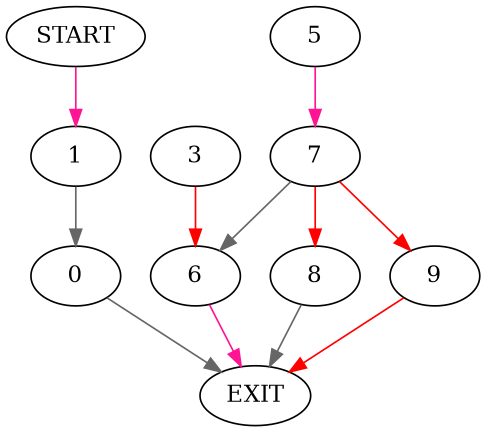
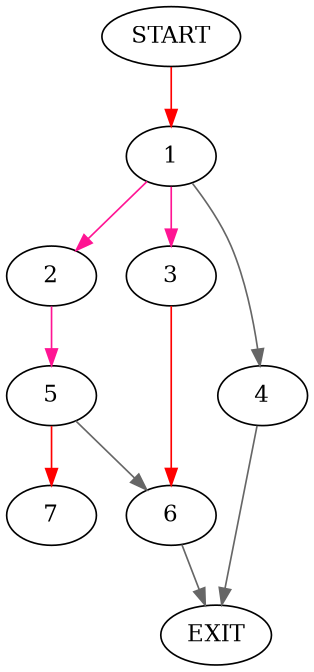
edge "START" -> "1": color deeppink -> red
edge "5" -> "7": color deeppink -> red
edge "1" -> "3": added
edge "7" -> "6": now "5" -> "6"
node "2": added
node "0": label "0" -> "4"
node "8": removed
node "9": removed
edge "6" -> "EXIT": color deeppink -> gray40
